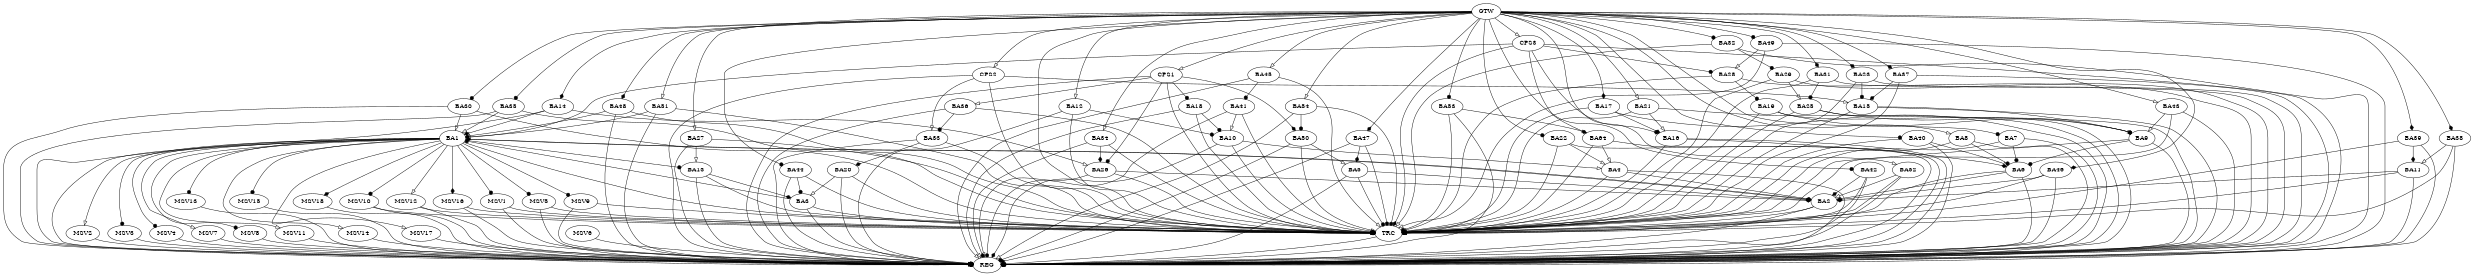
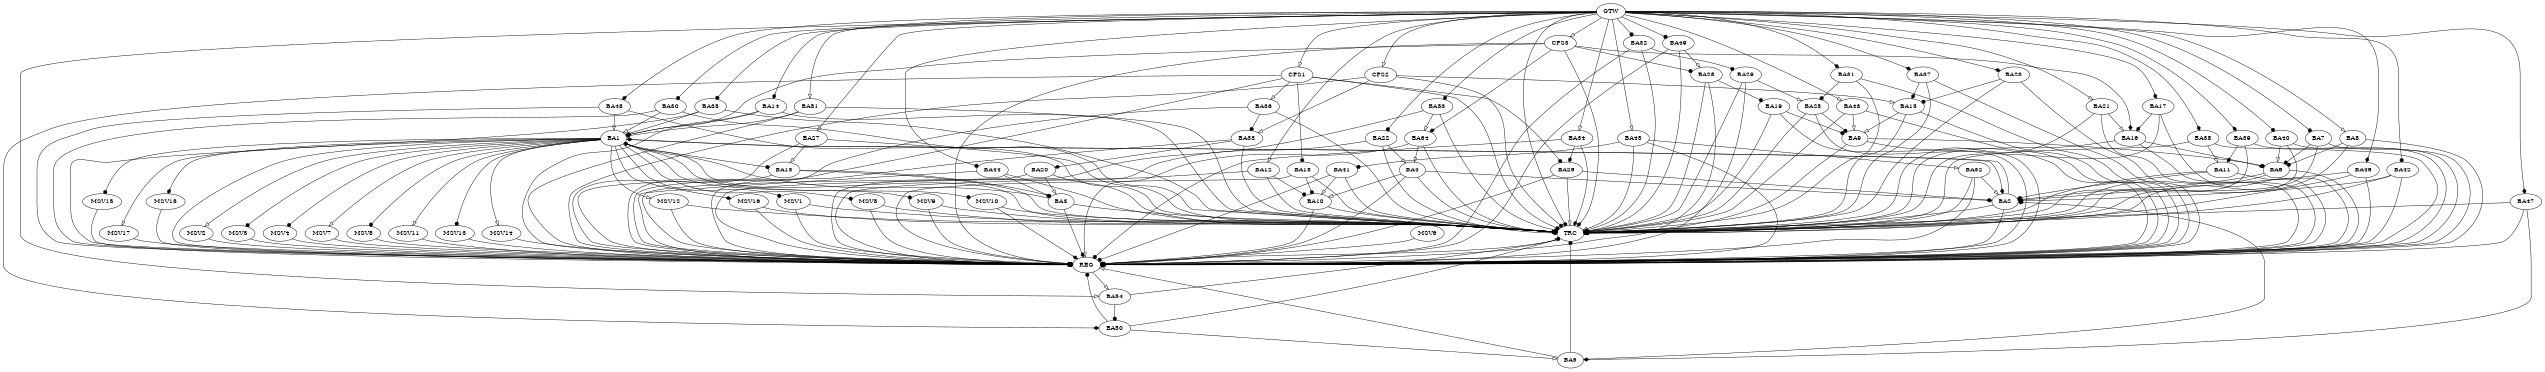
edge "BA14" -> "BA26": now "BA14" -> "TRC"
edge "GTW" -> "BA52": now "BA45" -> "BA52"
edge "BA10" -> "BA4": reversed
edge "BA54" -> "REG": reversed
